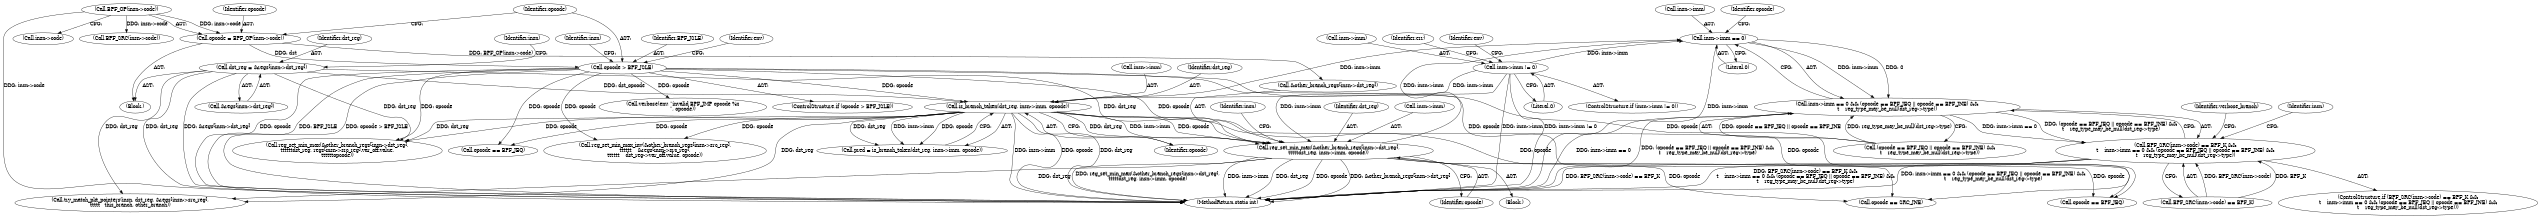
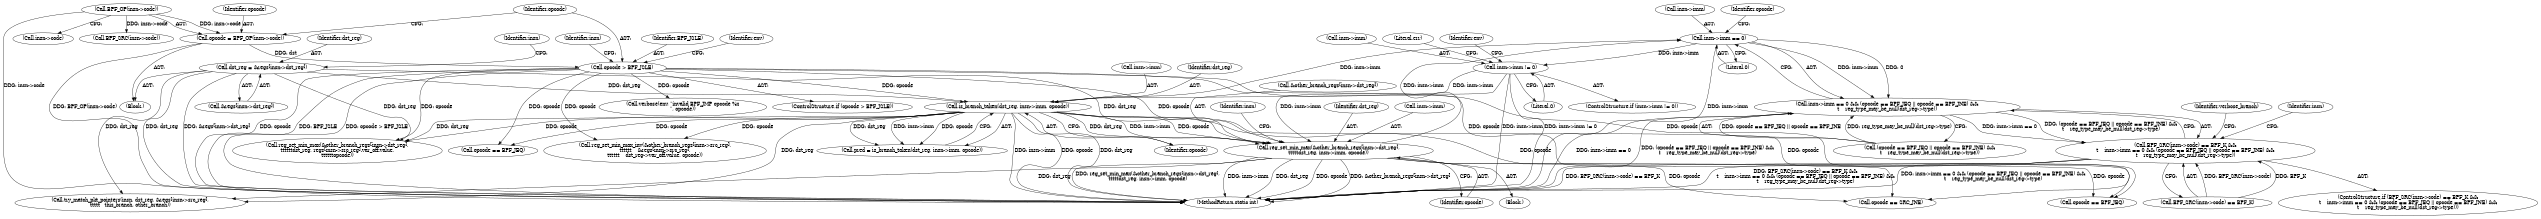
node "(Identifier,err)": label "(Identifier,err)" -> "(Literal,err)"
edge "(Call,insn->imm != 0)" -> "(Call,insn->imm == 0)": reversed
edge "(Call,opcode = BPF_OP(insn->code))" -> "(Call,&other_branch_regs[insn->dst_reg])": now "(Call,opcode = BPF_OP(insn->code))" -> "(MethodReturn,static int)"
edge "(Call,dst_reg = &regs[insn->dst_reg])" -> "(Call,is_branch_taken(dst_reg, insn->imm, opcode))": label "DDG: dst_opcode" -> "DDG: dst_reg"
